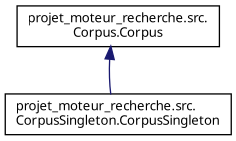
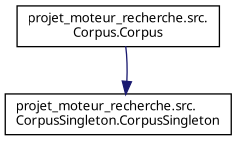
edge "projet_moteur_recherche.src. CorpusSingleton.CorpusSingleton" -> "projet_moteur_recherche.src. Corpus.Corpus": reversed
